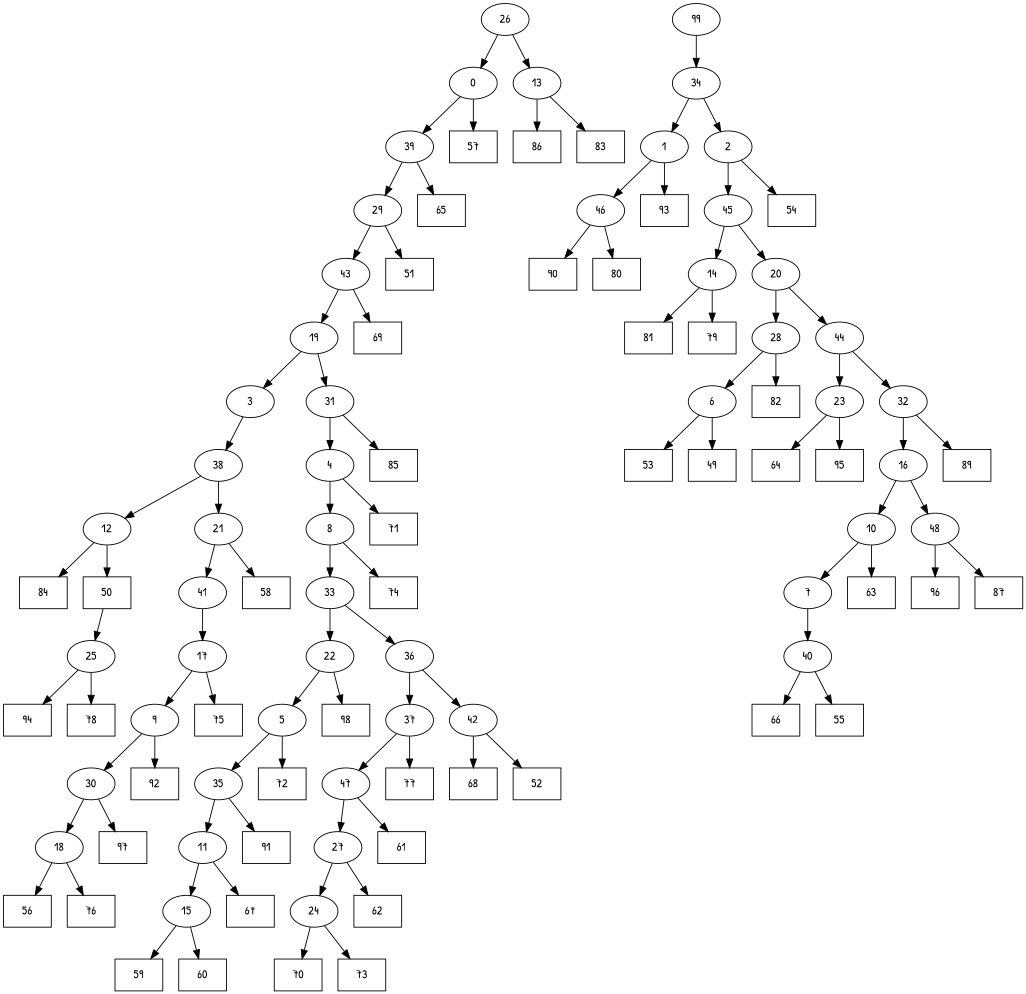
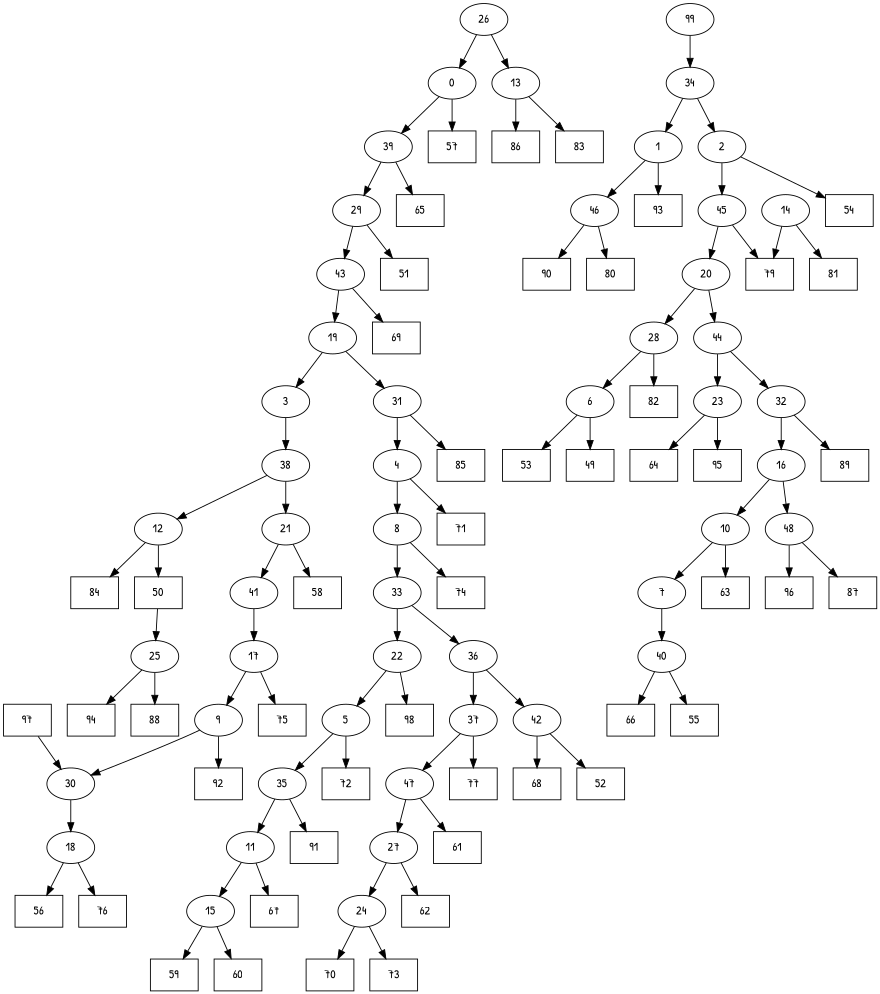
edge "45" -> "14": now "45" -> "79"
node "78": label "78" -> "88"
edge "30" -> "97": reversed
